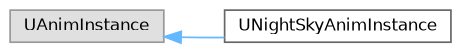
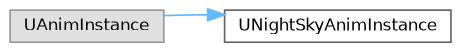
edge "UNightSkyAnimInstance" -> "UAnimInstance": reversed
